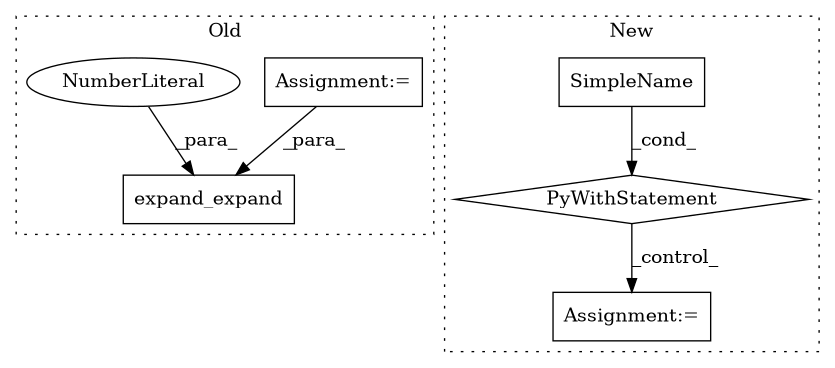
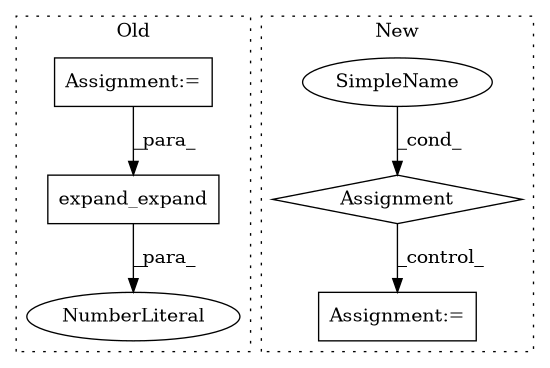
node "SimpleName": shape box -> ellipse
edge "NumberLiteral" -> "expand_expand": reversed
node "PyWithStatement": label "PyWithStatement" -> "Assignment"
